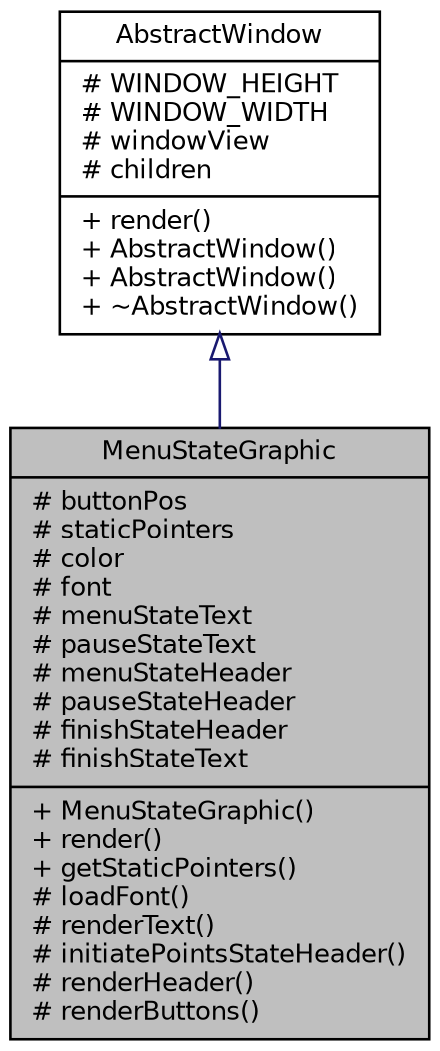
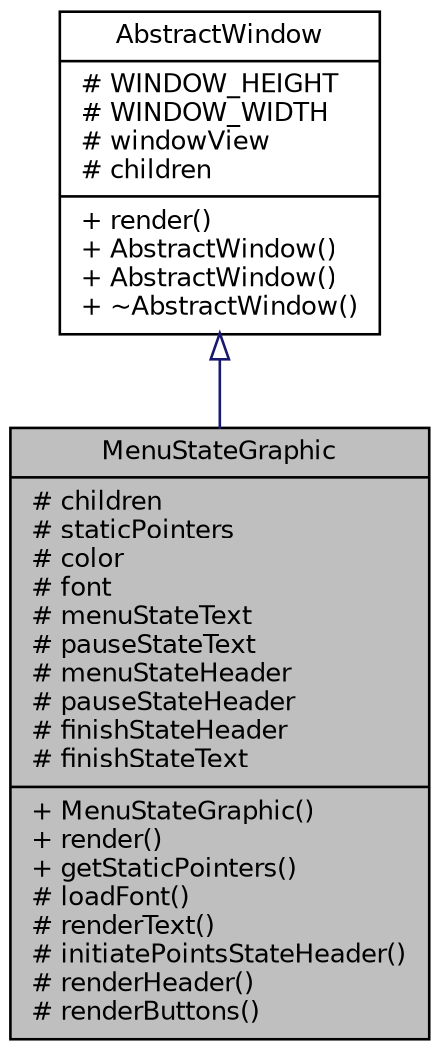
node "MenuStateGraphic": text "# buttonPos" -> "# children"
